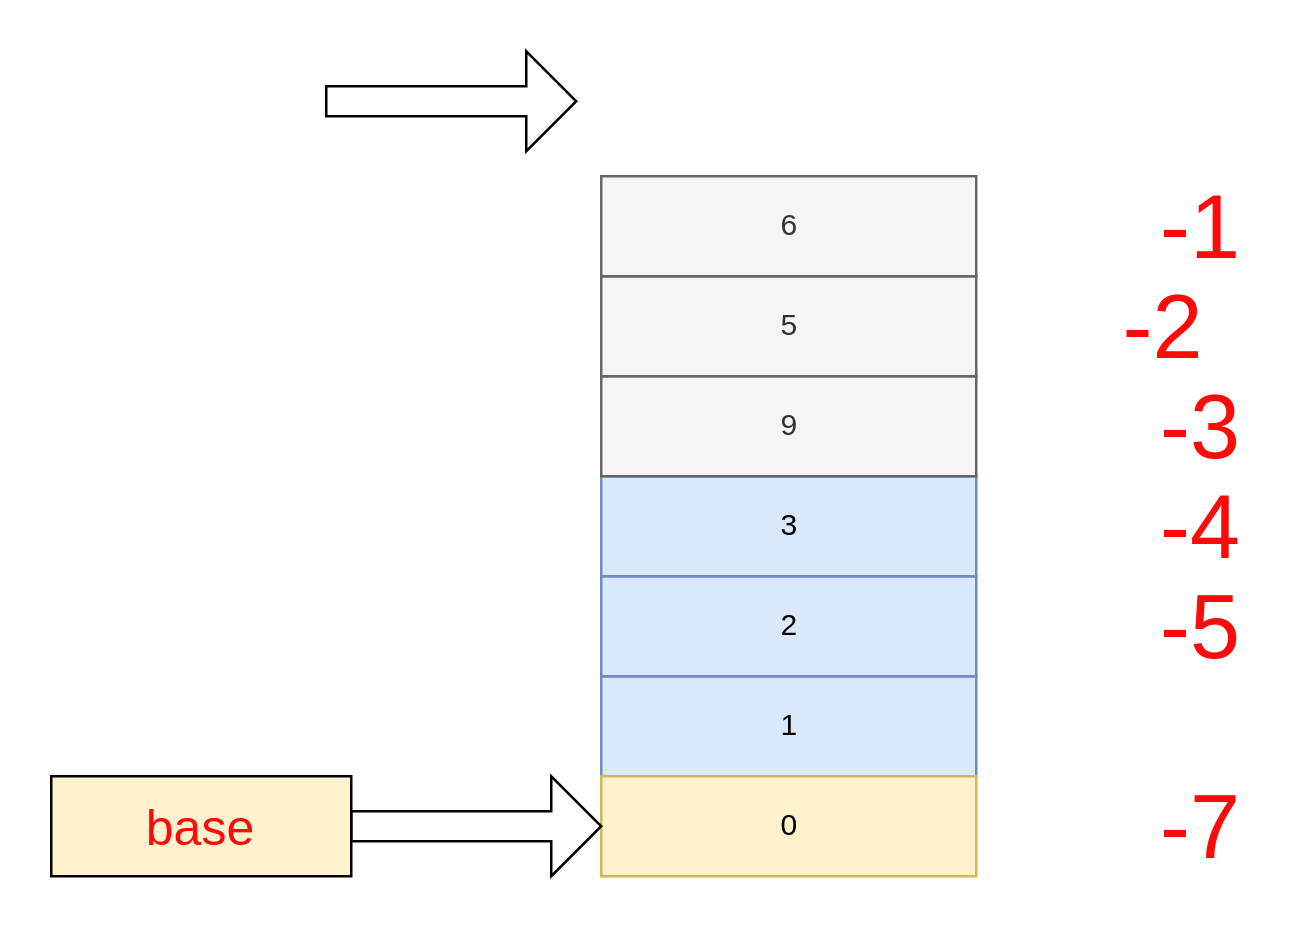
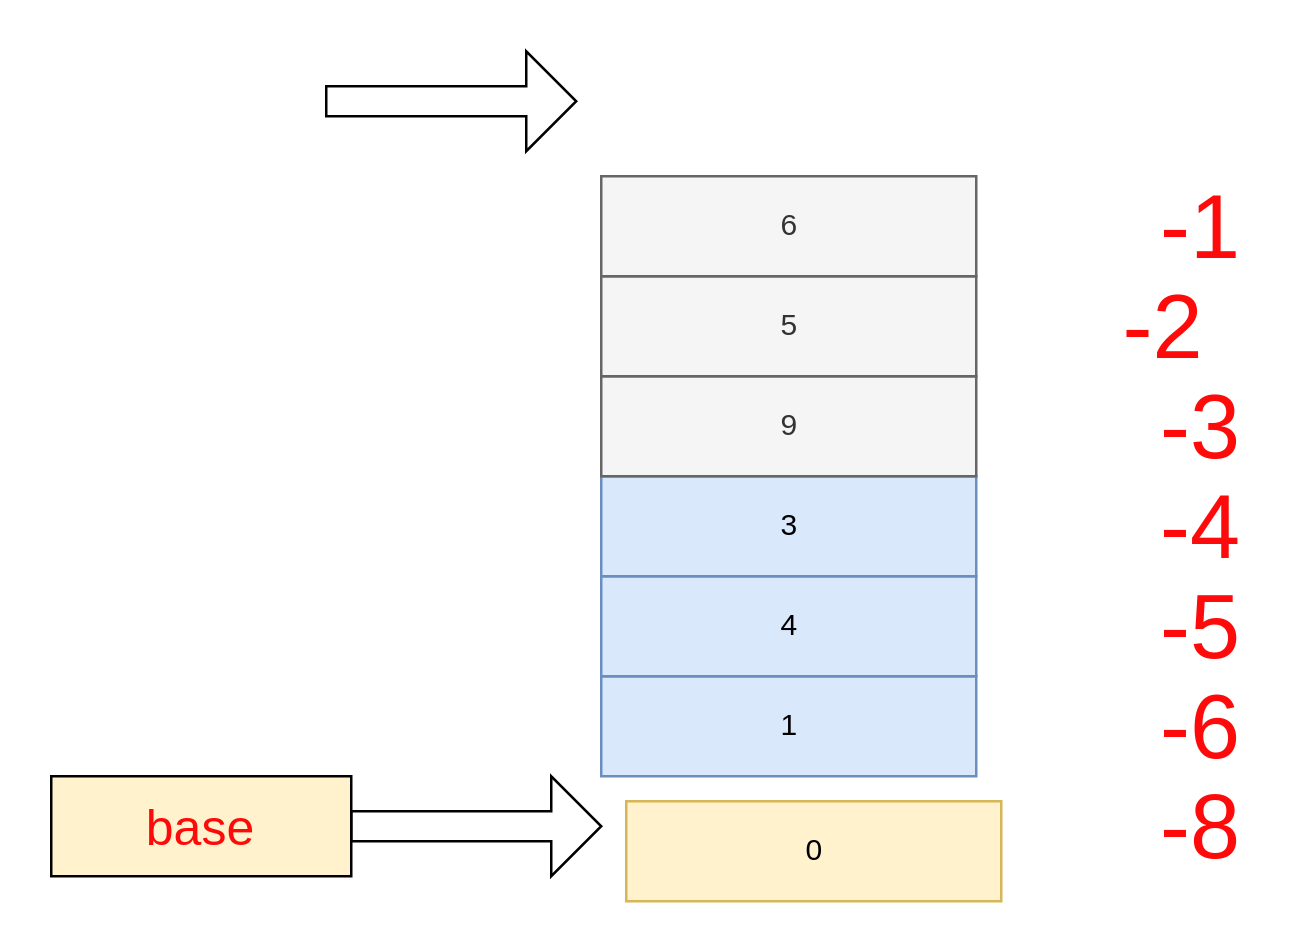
node "2": label "2" -> "4"
node "-6": added
node "0": moved (789, 826) -> (814, 851)
node "-7": label "-7" -> "-8"
